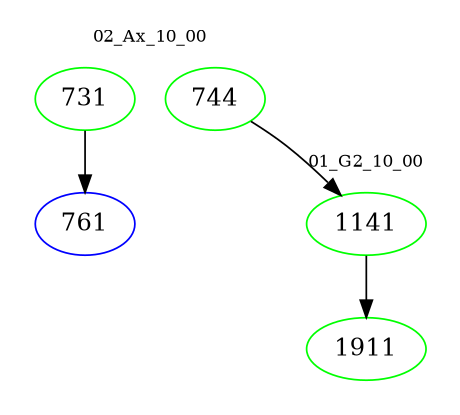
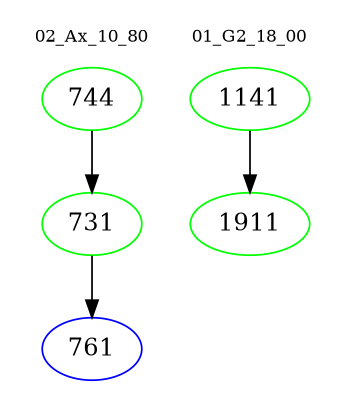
cluster "02_Ax_10_00": label "02_Ax_10_00" -> "02_Ax_10_80"
edge "744" -> "1141": now "744" -> "731"
cluster "01_G2_10_00": label "01_G2_10_00" -> "01_G2_18_00"
